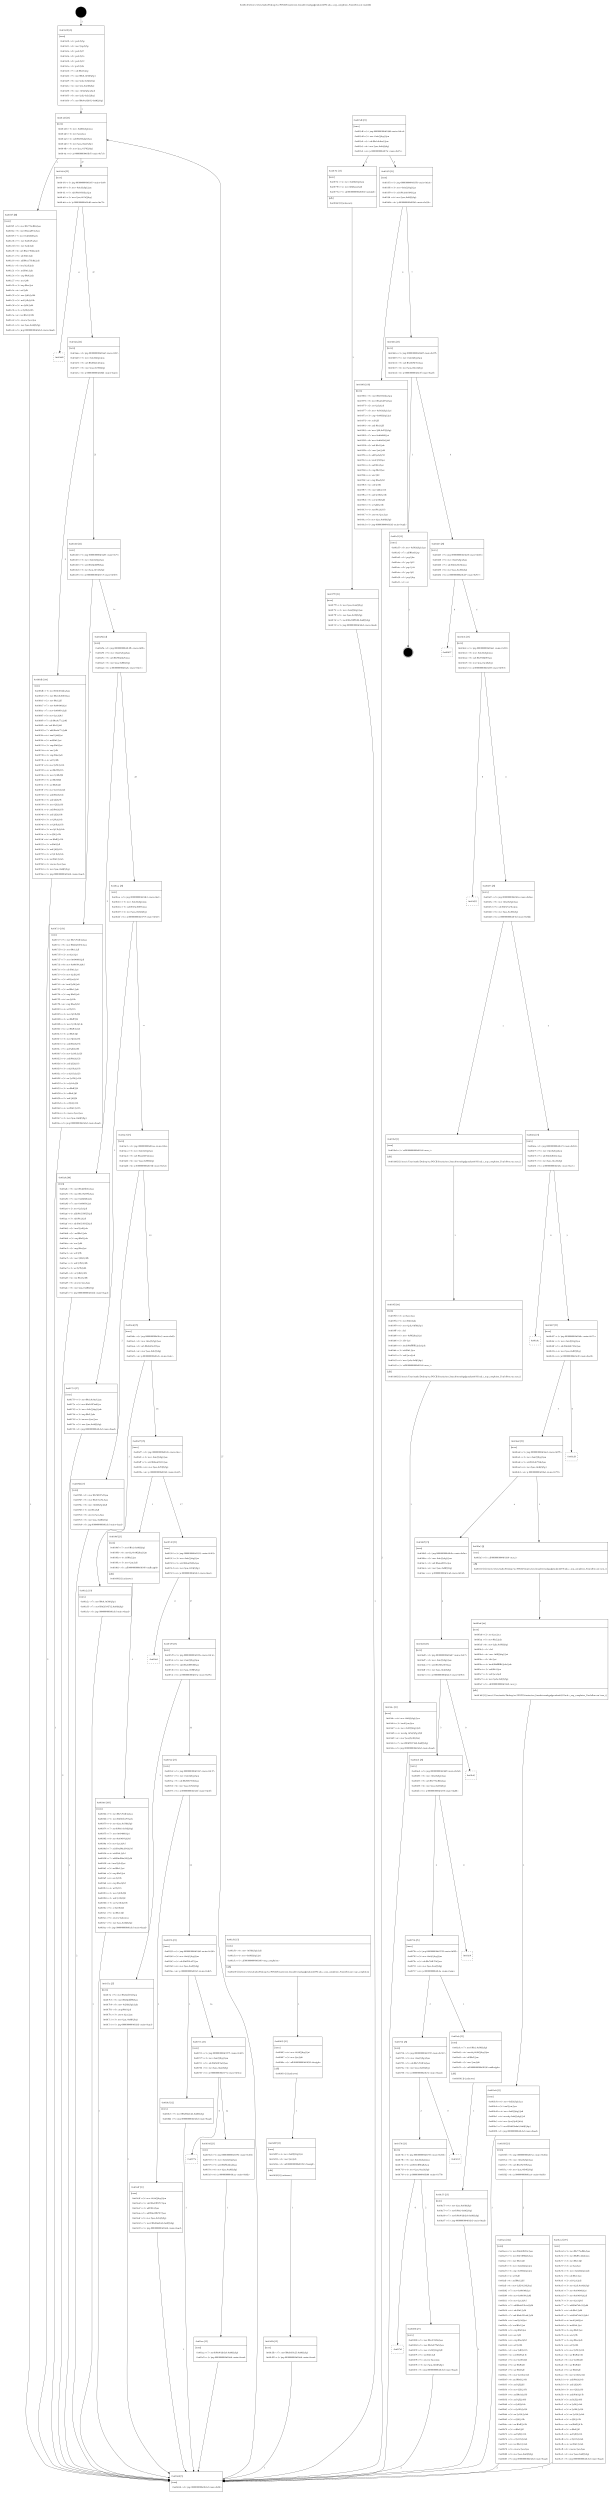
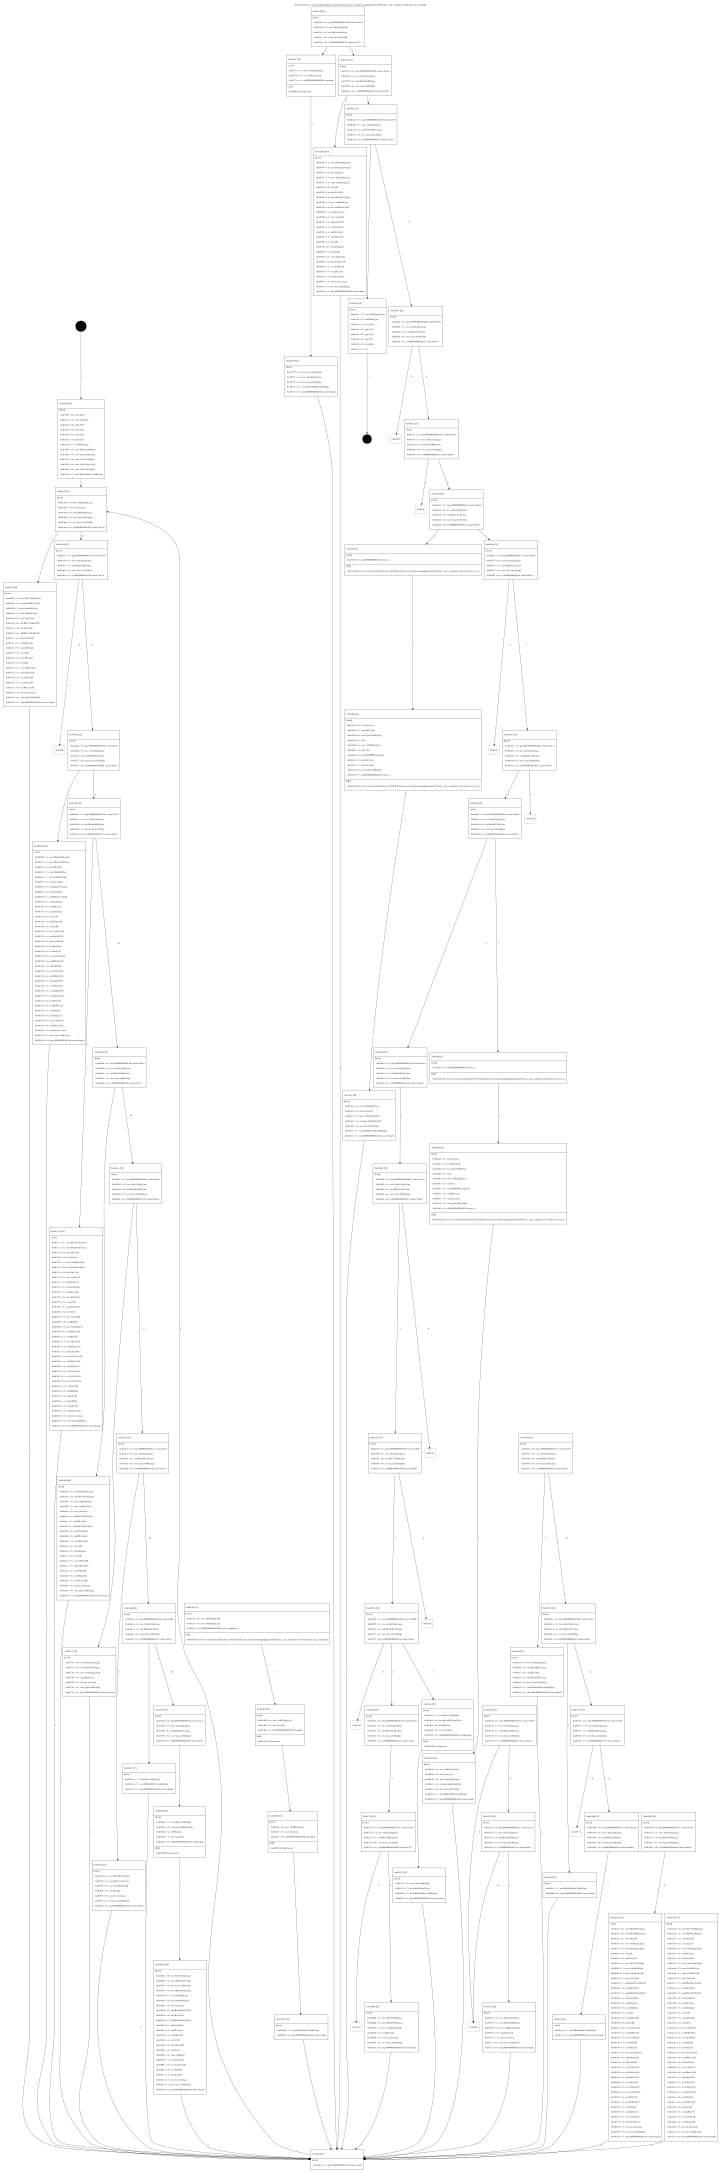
edge "0x4014f7 [25]" -> "0x401510 [25]": removed, label "17"
edge "0x401529 [25]" -> "0x401542 [25]": now "0x401529 [25]" -> "0x401eb1"
edge "0x40171d [25]" -> "0x401e52": now "0x401704 [25]" -> "0x401e52"
